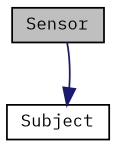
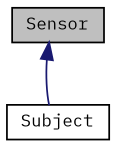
edge "Sensor" -> "Subject": reversed
